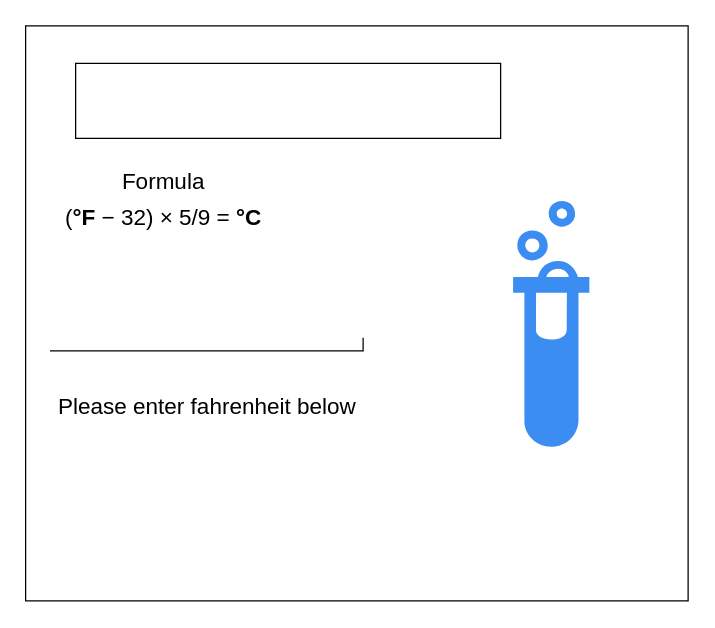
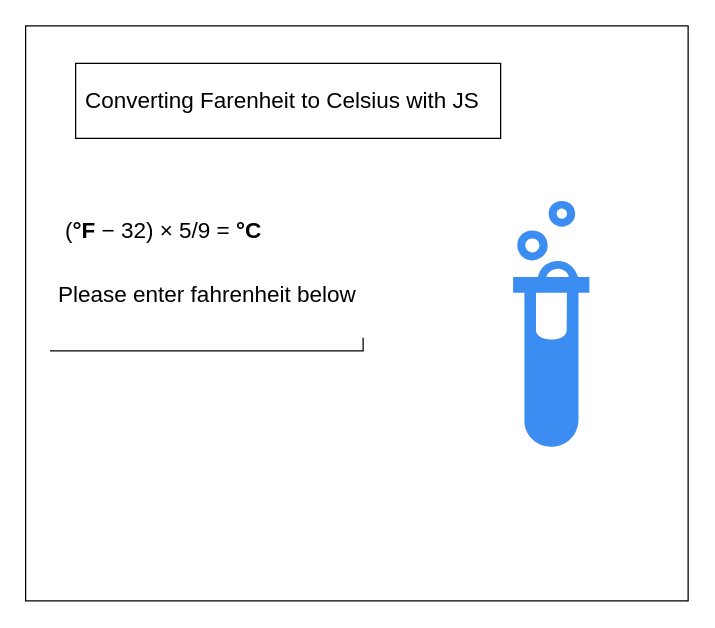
node "Converting Farenheit to Celsius with JS": added
node "Formula": removed
node "(°F − 32) × 5/9 = °C": moved (163, 219) -> (163, 232)
node "Please enter fahrenheit below": moved (207, 407) -> (207, 294)
